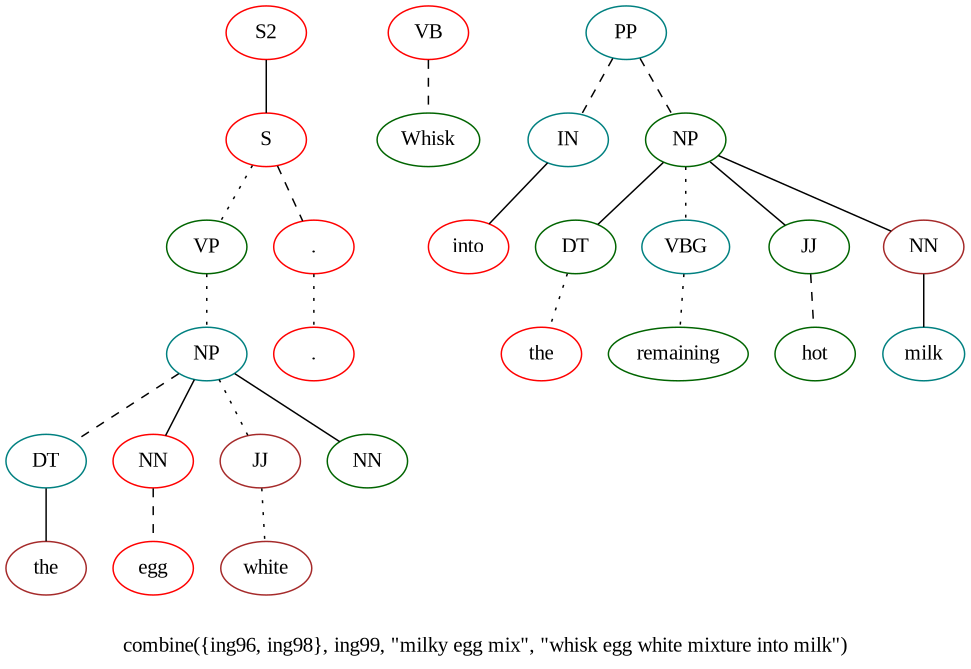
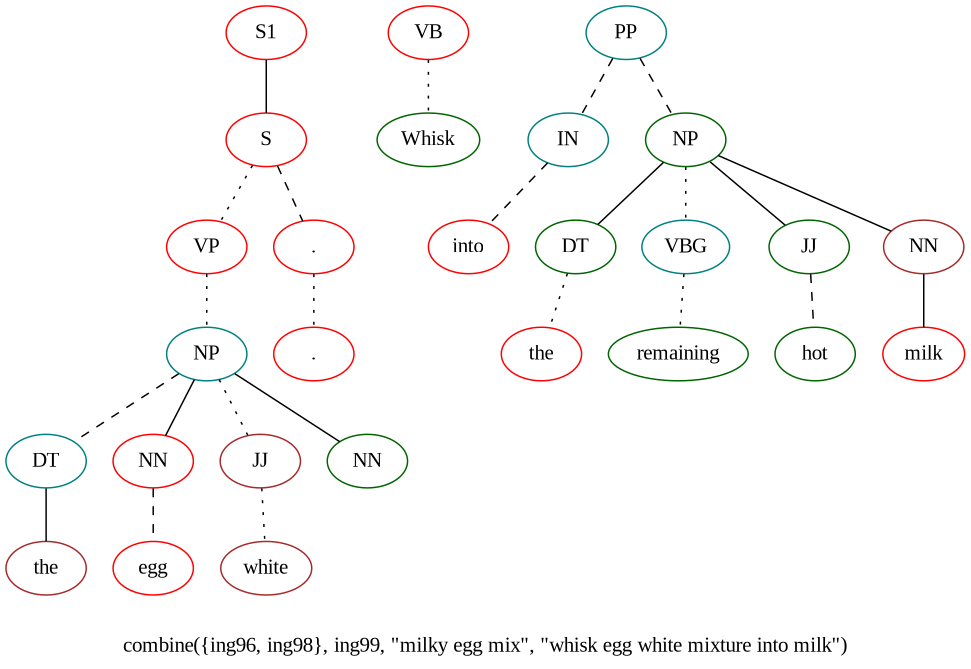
node "S2": label "S2" -> "S1"
edge "VB" -- "Whisk": style dashed -> dotted
edge "IN" -- "into": style solid -> dashed
node "VP": color darkgreen -> red
node "milk": color teal -> red
